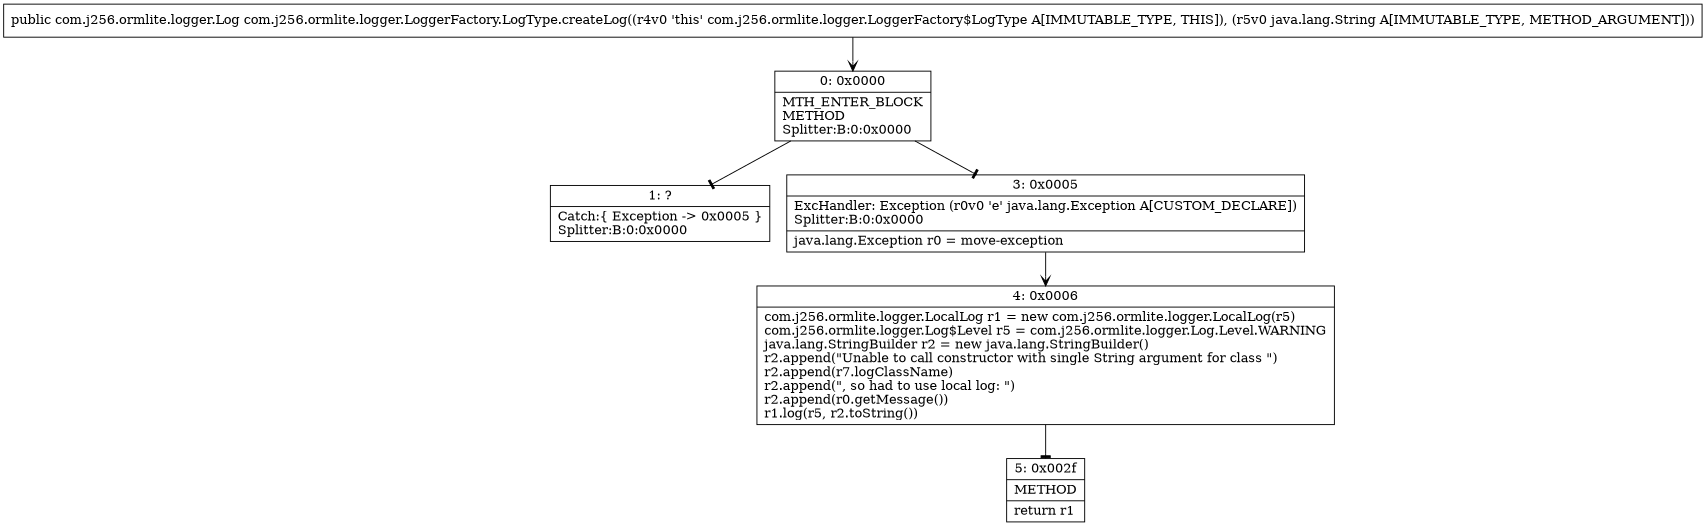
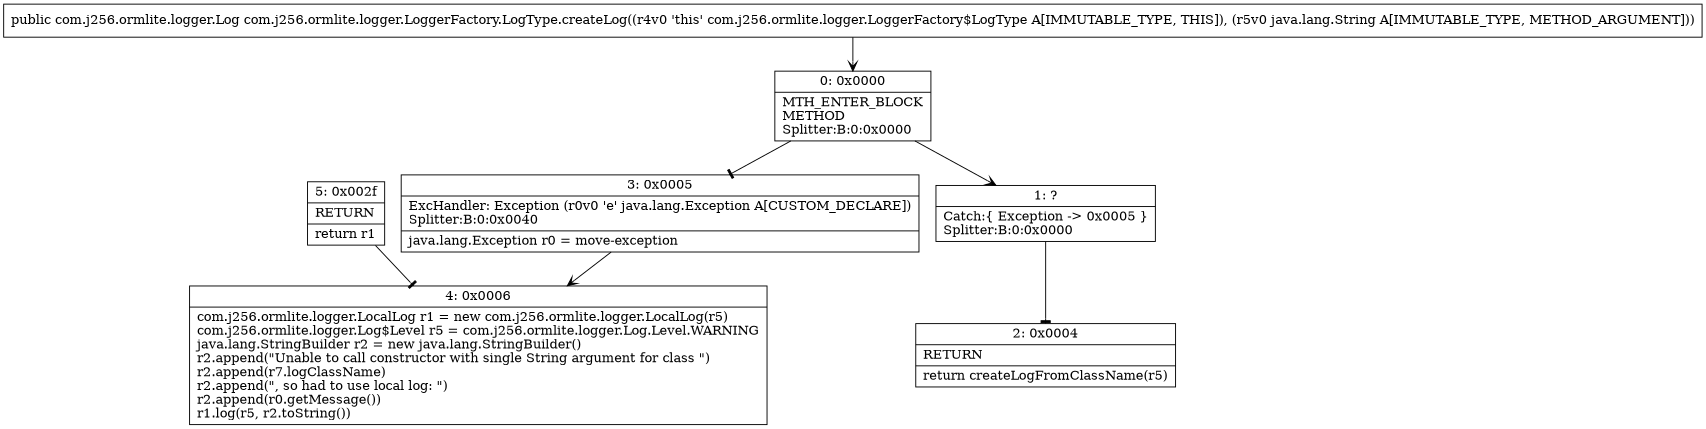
edge "0: 0x0000" -> "1: ?": arrowhead tee -> vee
node "3: 0x0005": text "Splitter:B:0:0x0000" -> "Splitter:B:0:0x0040"
node "2: 0x0004": added
edge "4: 0x0006" -> "5: 0x002f": reversed
node "5: 0x002f": text "METHOD" -> "RETURN"
